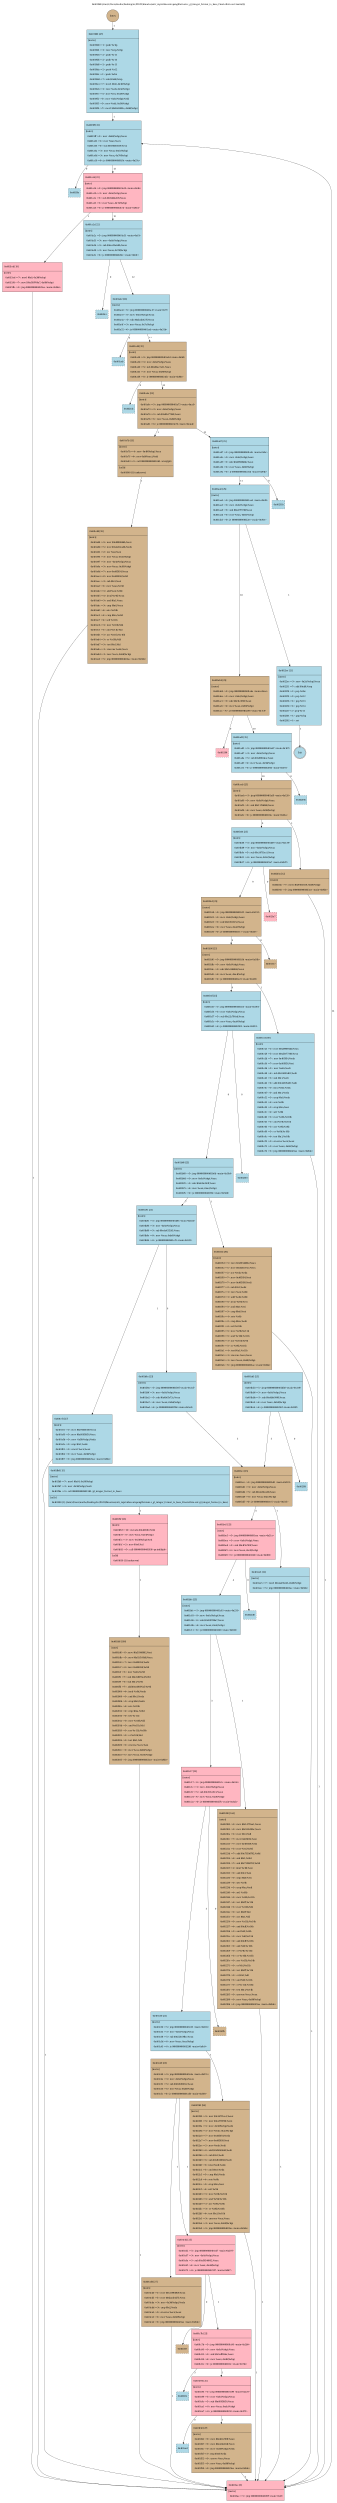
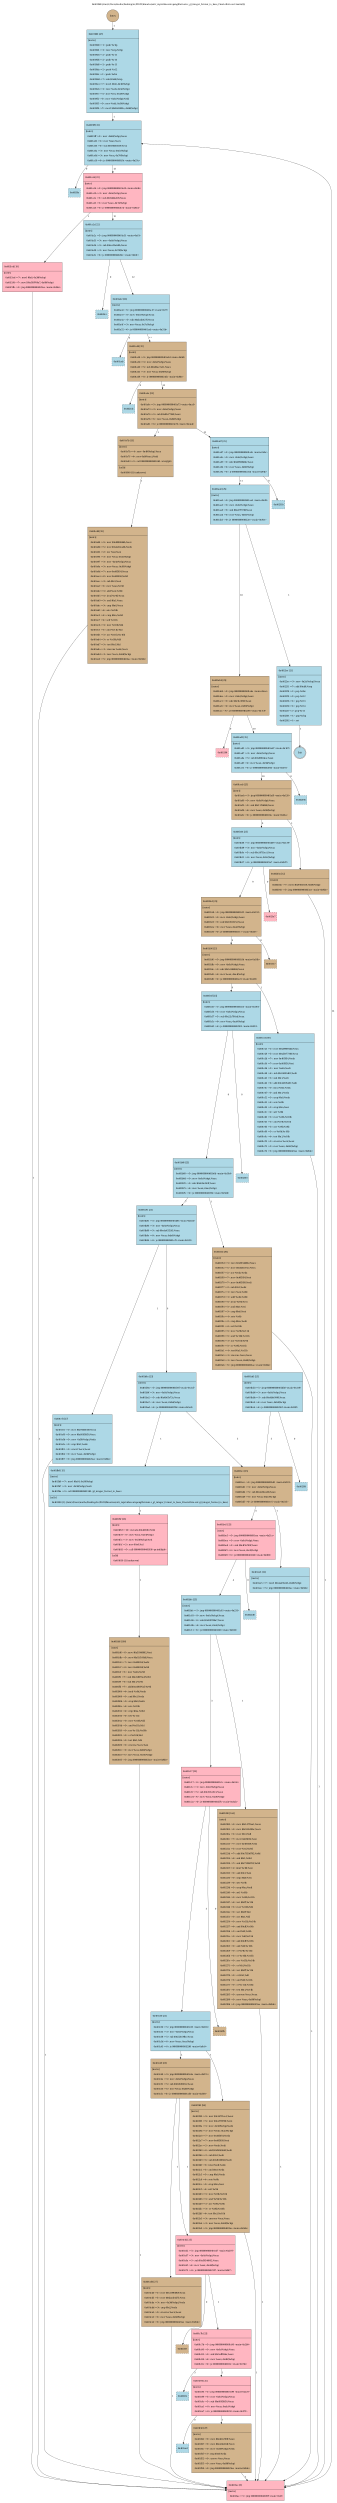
edge "0x401b9a [25]" -> "0x401fb0 [15]": added, label "1"
edge "0x401c30 [25]" -> "0x401c49 [25]": added, label "2"
